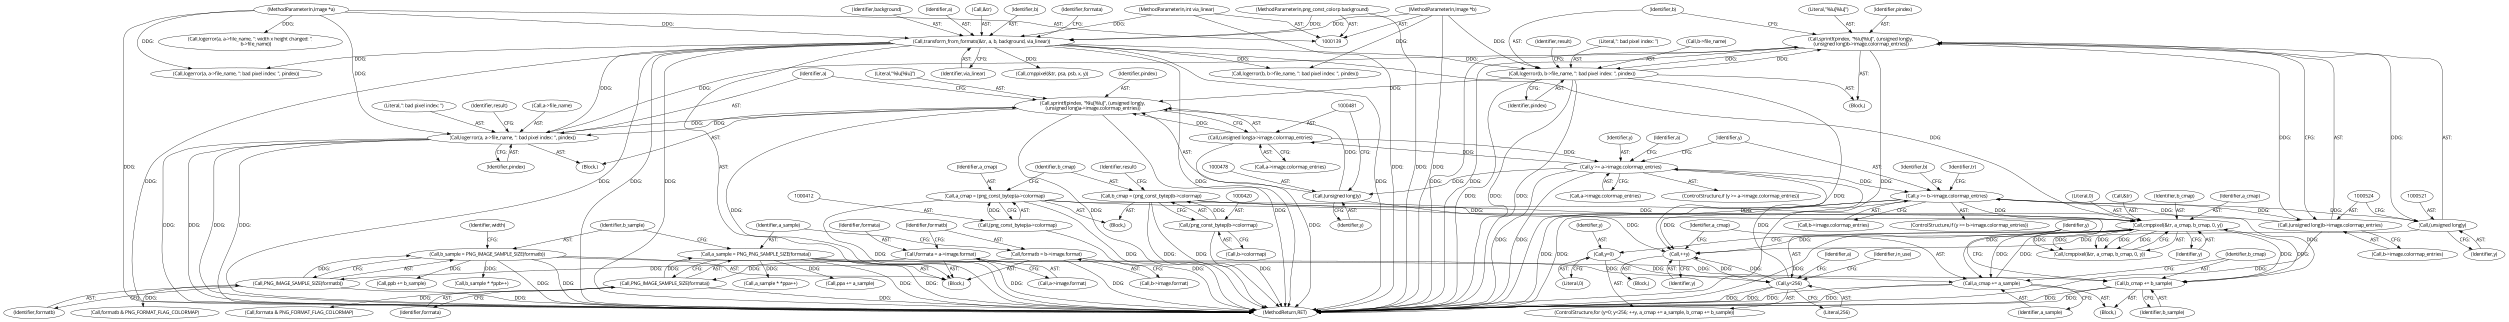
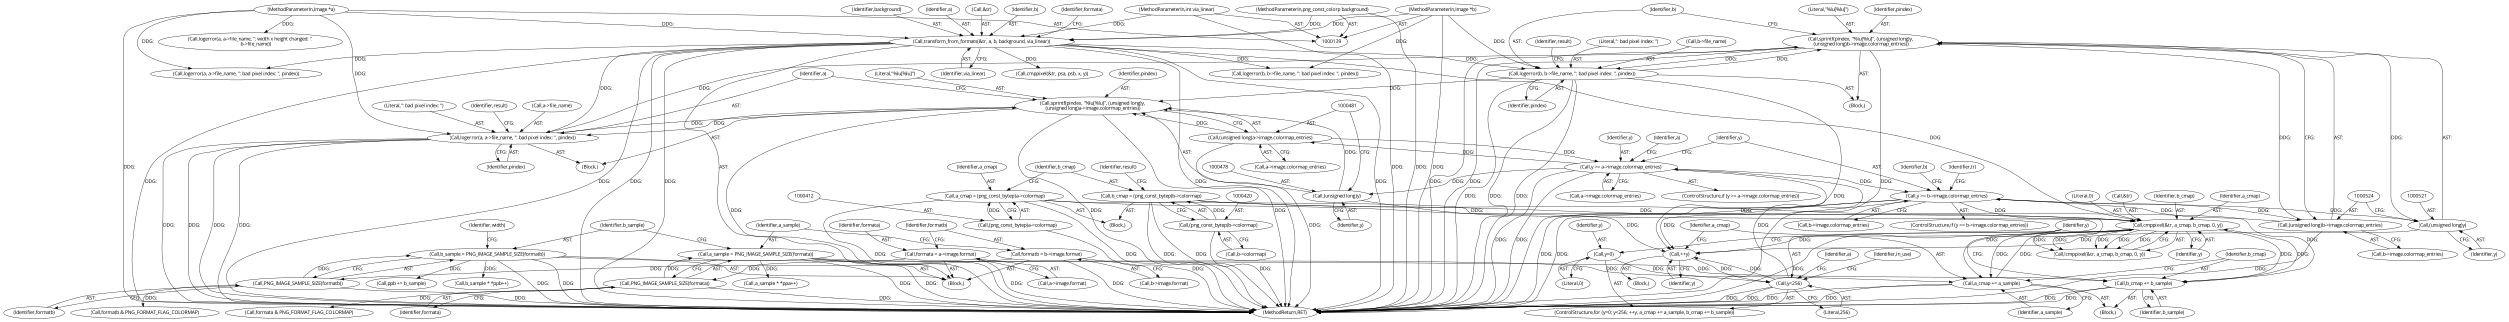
node "(Call,a_sample = PNG_PNG_SAMPLE_SIZE(formata))": label "(Call,a_sample = PNG_PNG_SAMPLE_SIZE(formata))" -> "(Call,a_sample = PNG_IMAGE_SAMPLE_SIZE(formata))"
node "(Call,ppa += a_sample)": removed
